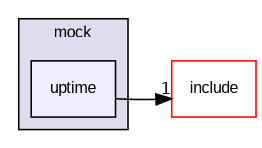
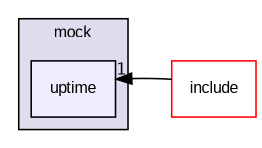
edge "uptime" -> "include": reversed
